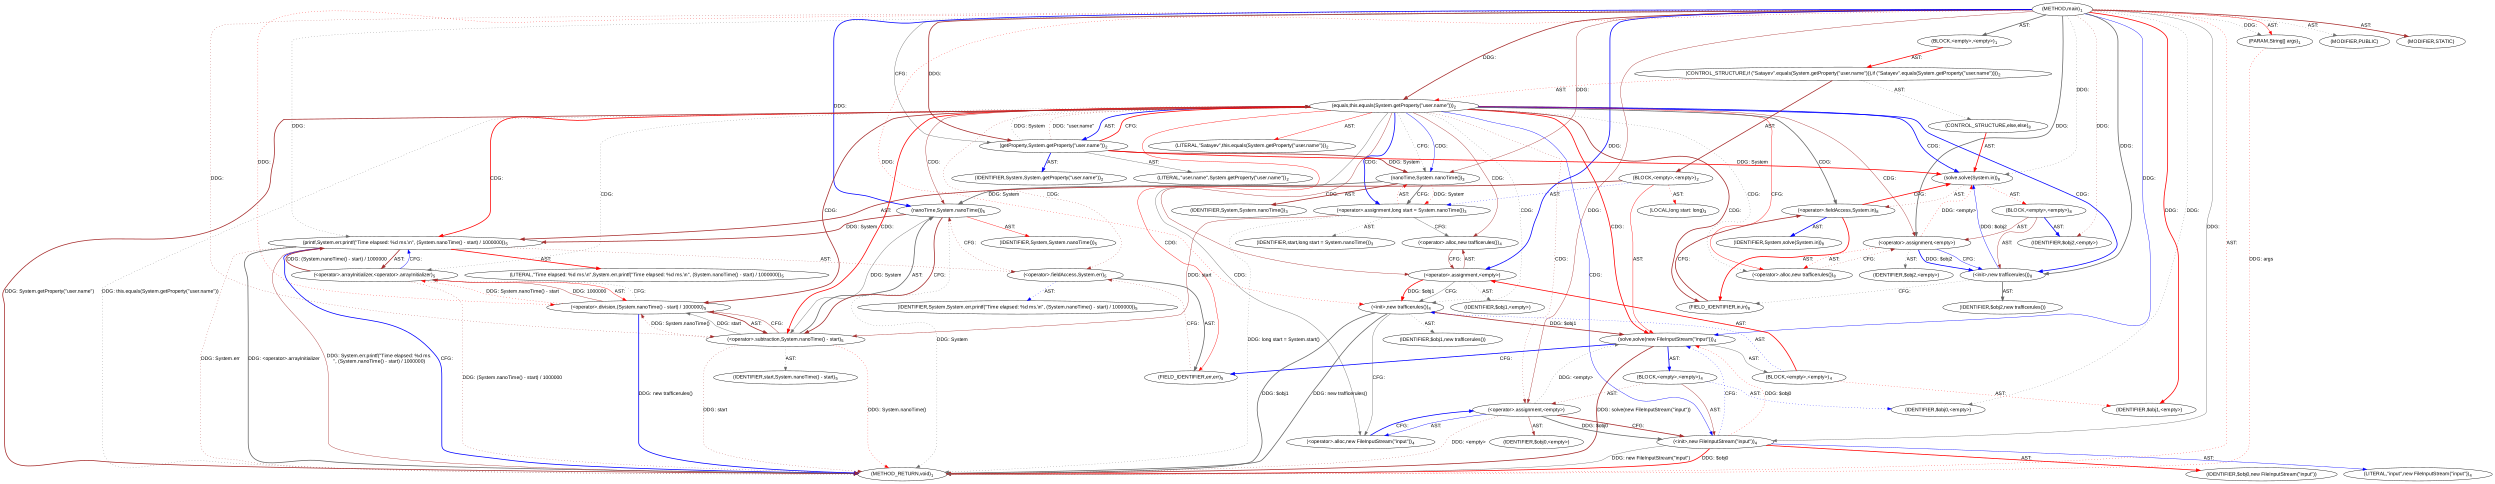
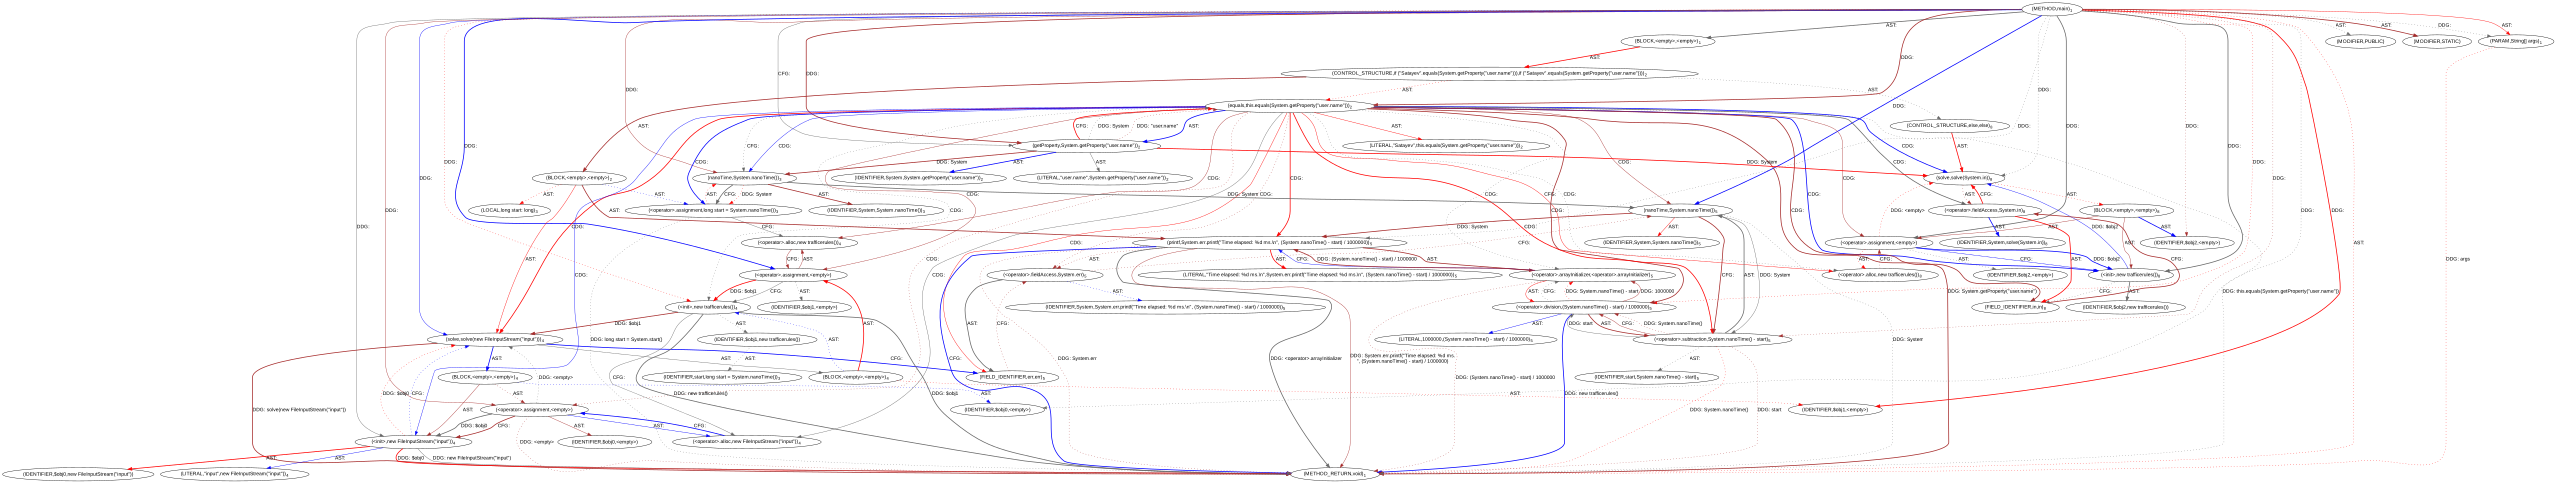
edge "(<operator>.assignment,long start = System.nanoTime())" -> "(IDENTIFIER,start,long start = System.nanoTime())": now "(IDENTIFIER,$obj1,new trafficerules())" -> "(IDENTIFIER,start,long start = System.nanoTime())"
edge "(<operator>.assignment,long start = System.nanoTime())" -> "(<operator>.subtraction,System.nanoTime() - start)": removed, label "DDG: start"
node "(LITERAL,1000000,(System.nanoTime() - start) / 1000000)": added
